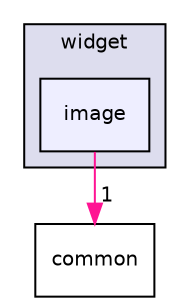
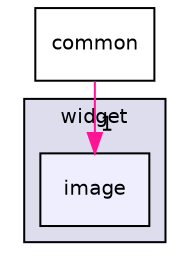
edge "image" -> "common": reversed
